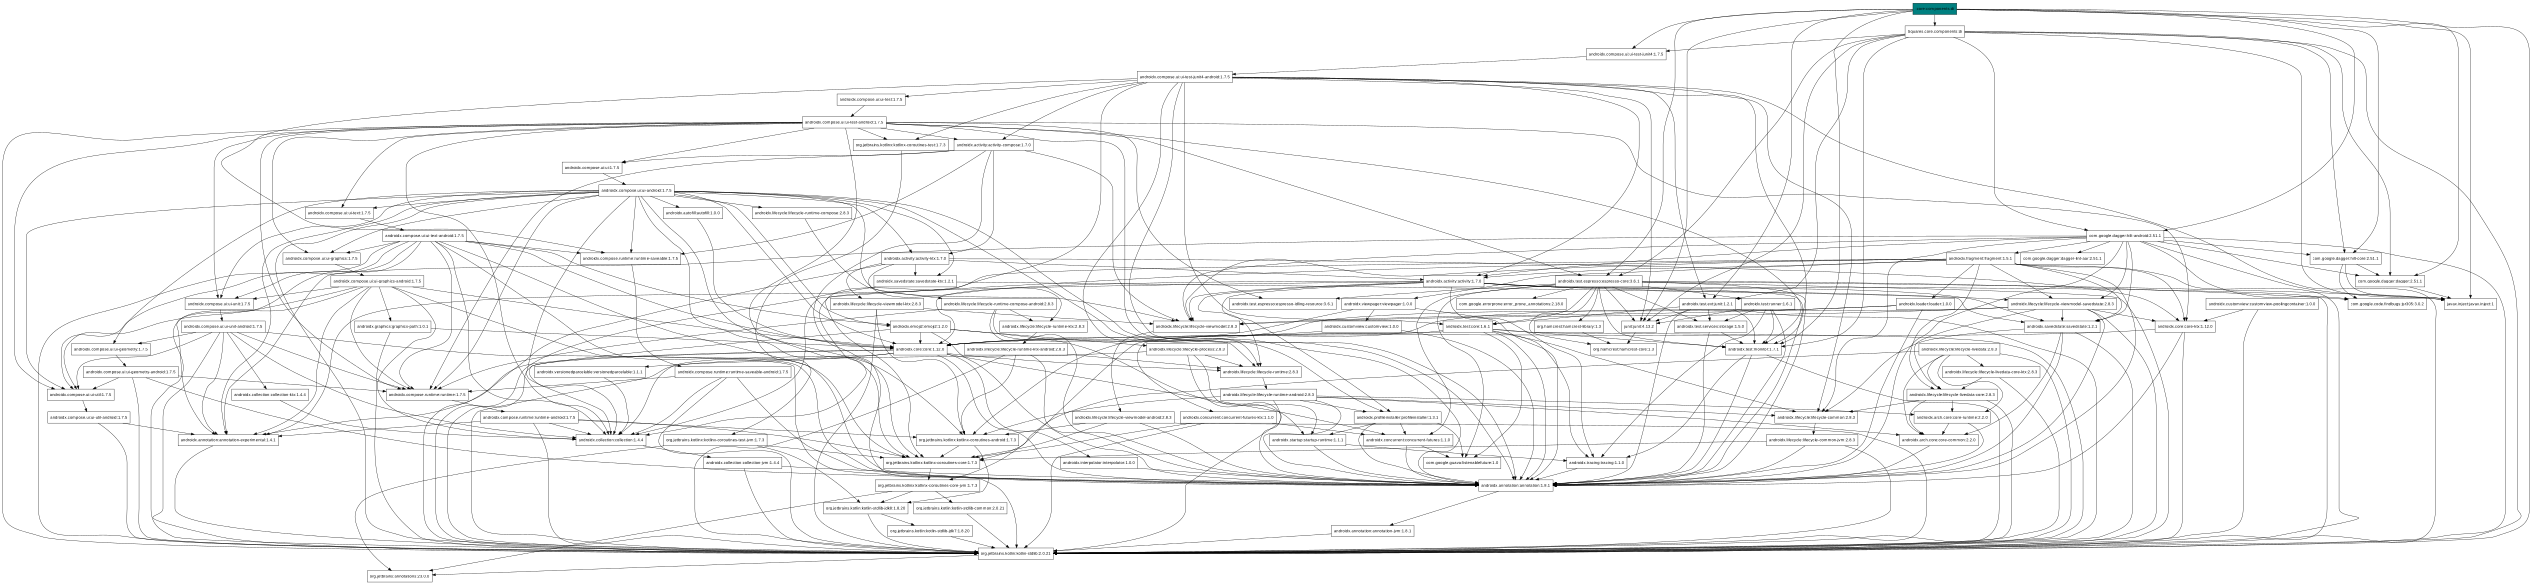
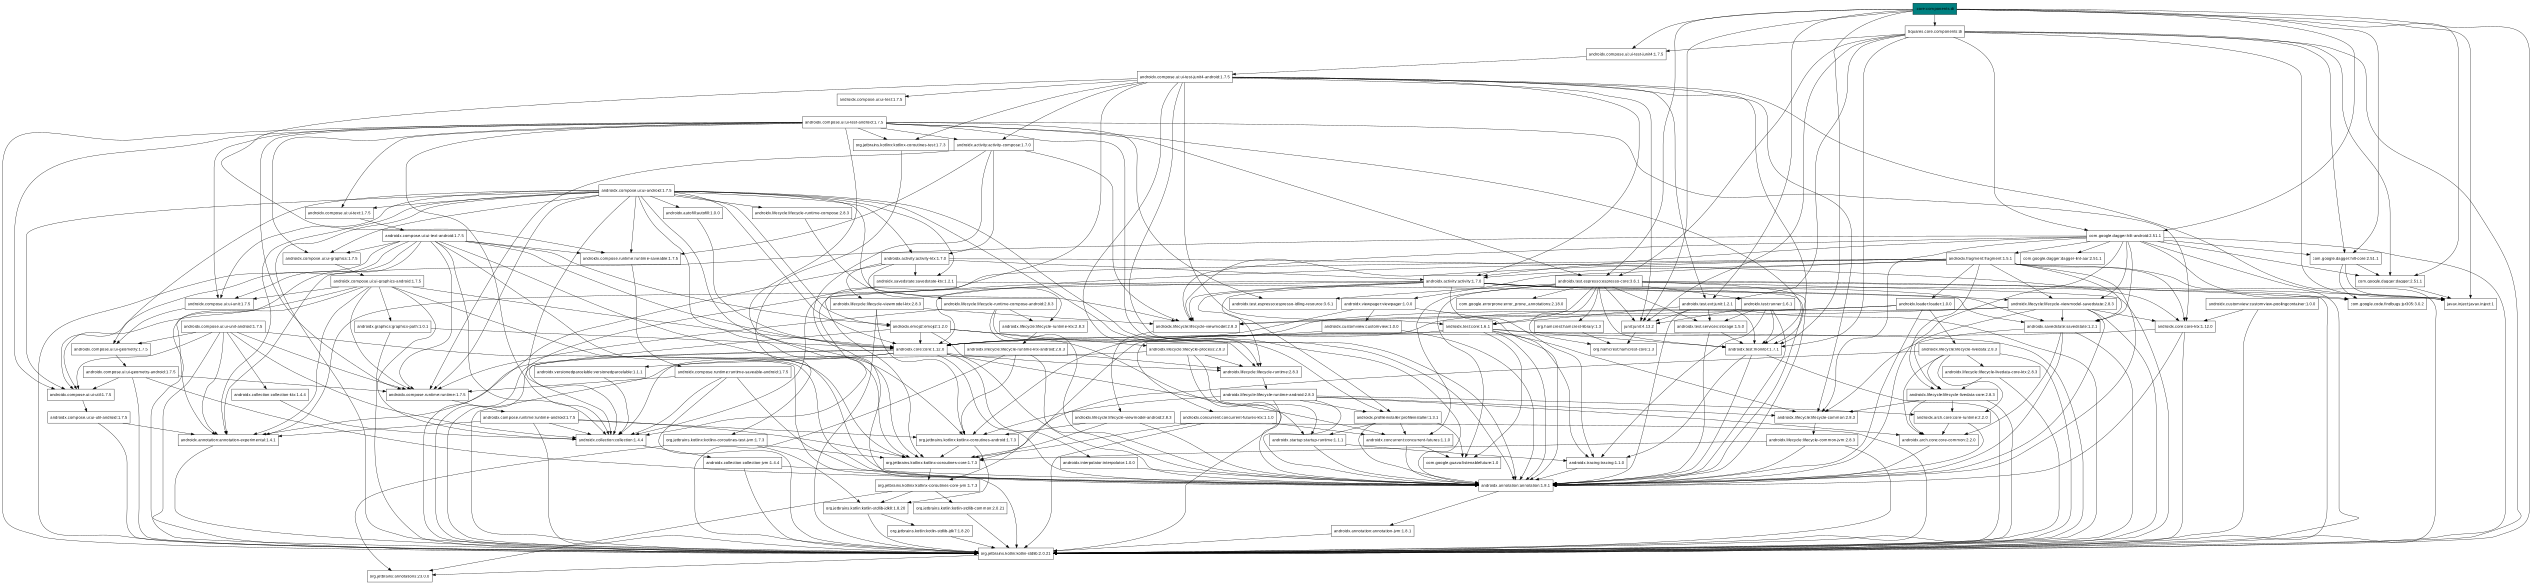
edge "androidx.compose.ui:ui-test:1.7.5" -> "androidx.compose.ui:ui-test-android:1.7.5": removed
node "androidx.compose.ui:ui:1.7.5": removed
edge "androidx.compose.ui:ui-unit:1.7.5" -> "androidx.compose.ui:ui-unit-android:1.7.5": now "androidx.compose.ui:ui-unit:1.7.5" -> "androidx.compose.ui:ui-geometry:1.7.5"
edge "androidx.loader:loader:1.0.0" -> "androidx.lifecycle:lifecycle-livedata:2.8.3": added
